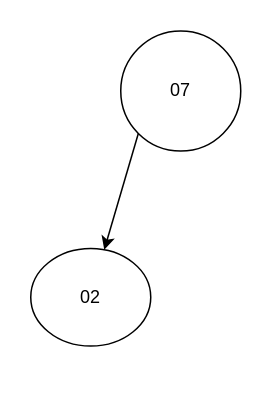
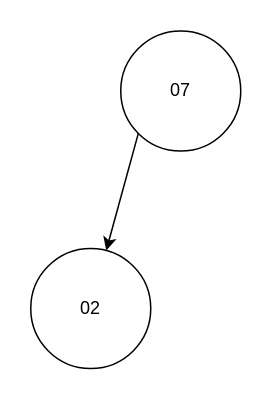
node "02": size 120x98 -> 120x120
